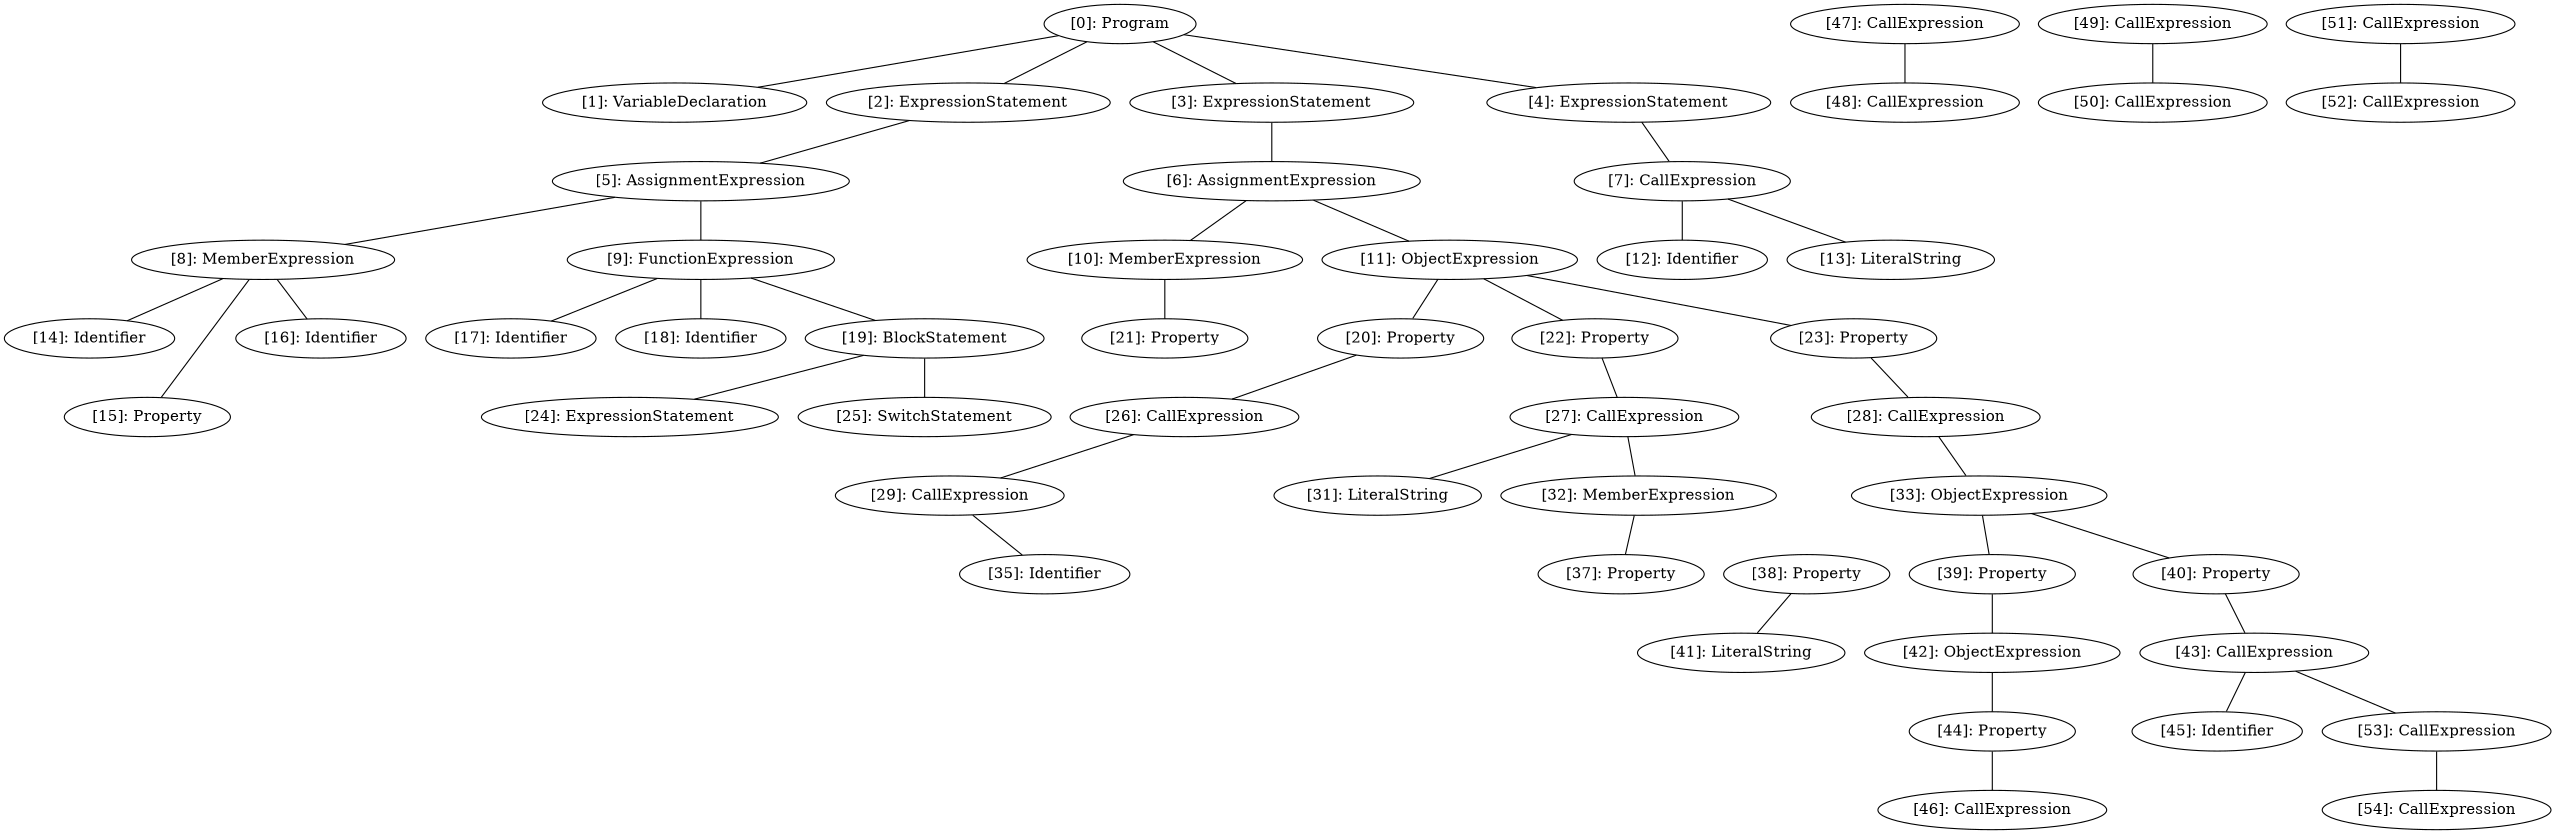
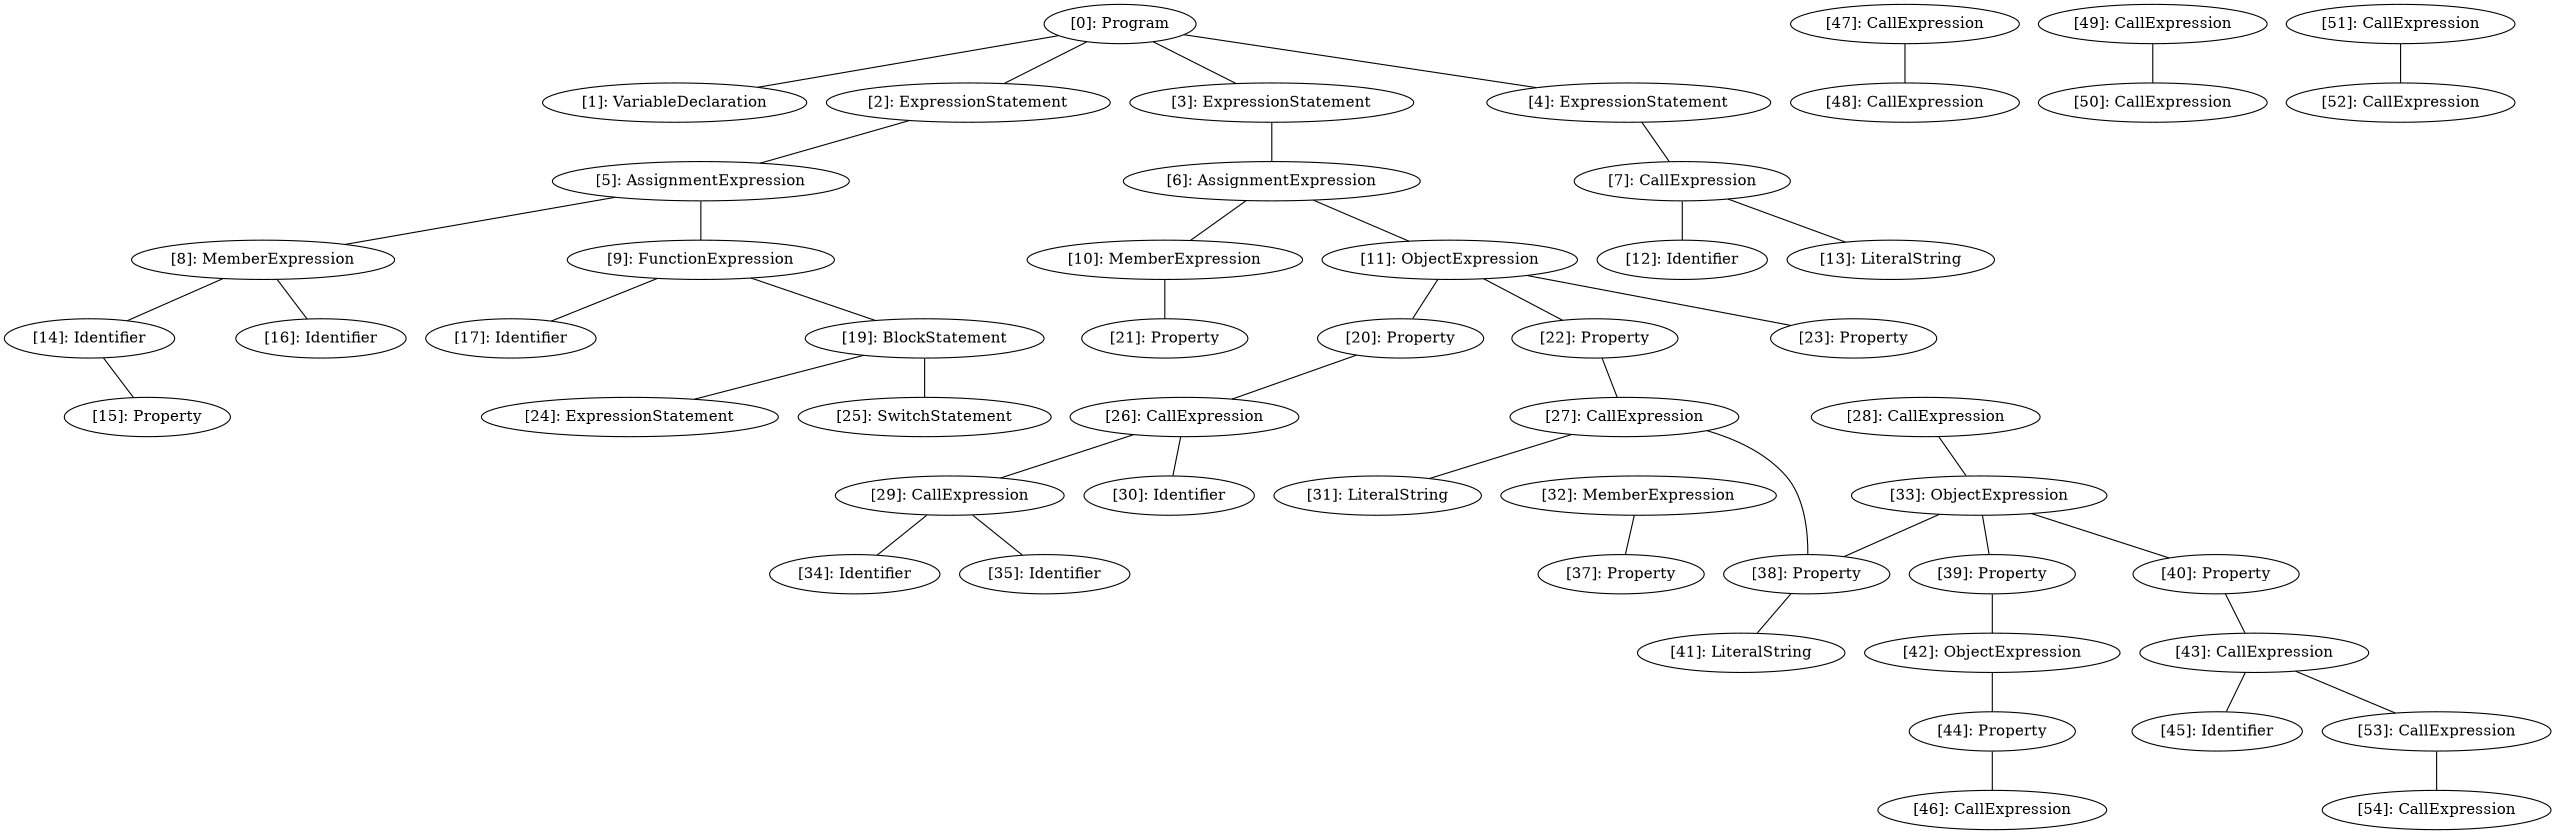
edge "[8]: MemberExpression" -- "[15]: Property": now "[14]: Identifier" -- "[15]: Property"
node "[18]: Identifier": removed
edge "[23]: Property" -- "[28]: CallExpression": removed
edge "[27]: CallExpression" -- "[32]: MemberExpression": now "[27]: CallExpression" -- "[38]: Property"
node "[30]: Identifier": added
edge "[33]: ObjectExpression" -- "[38]: Property": added
node "[34]: Identifier": added
